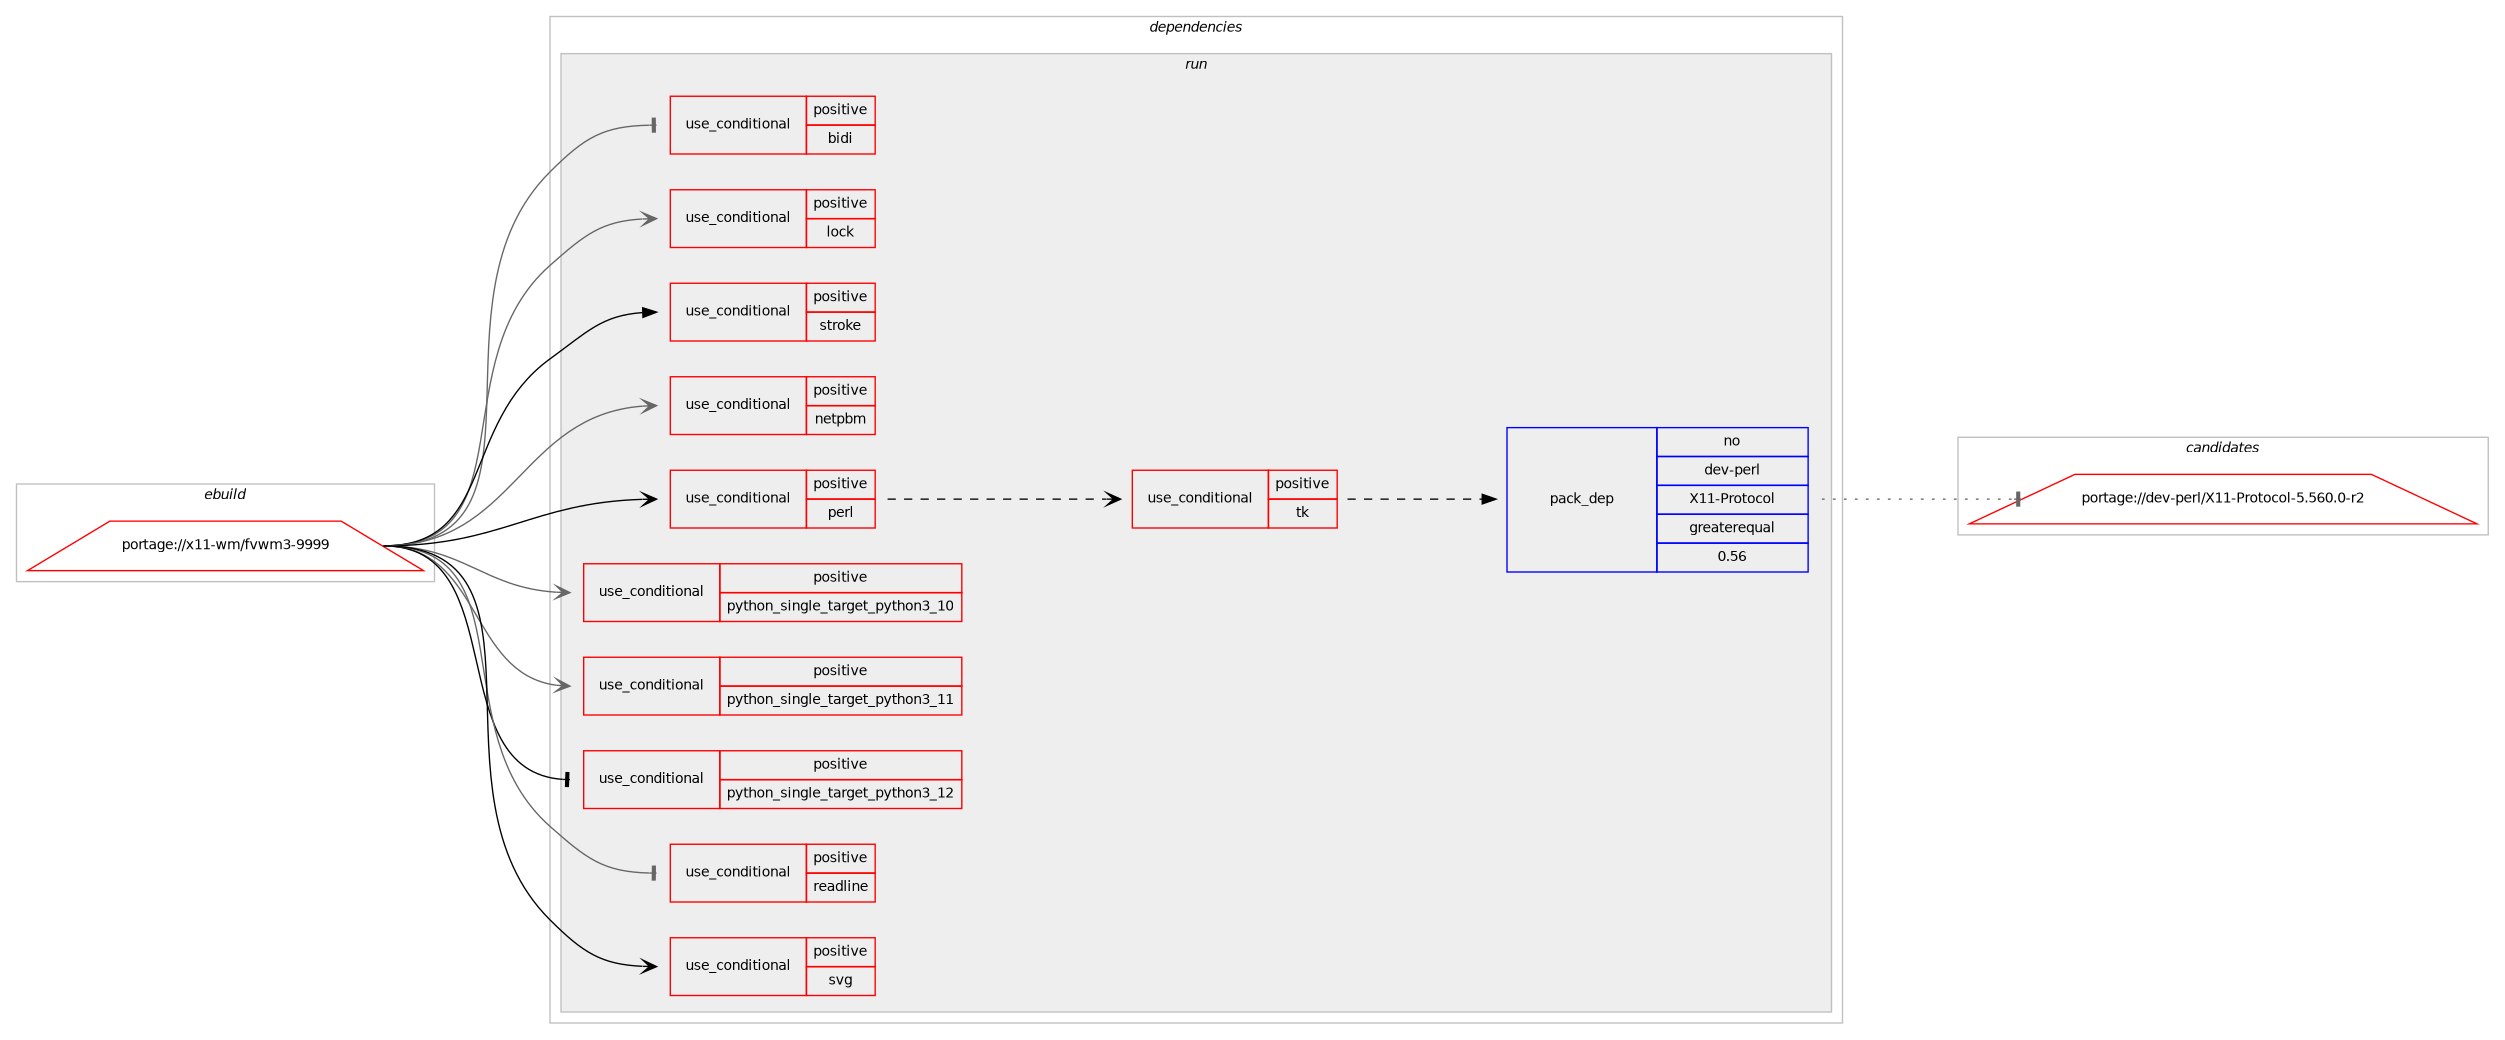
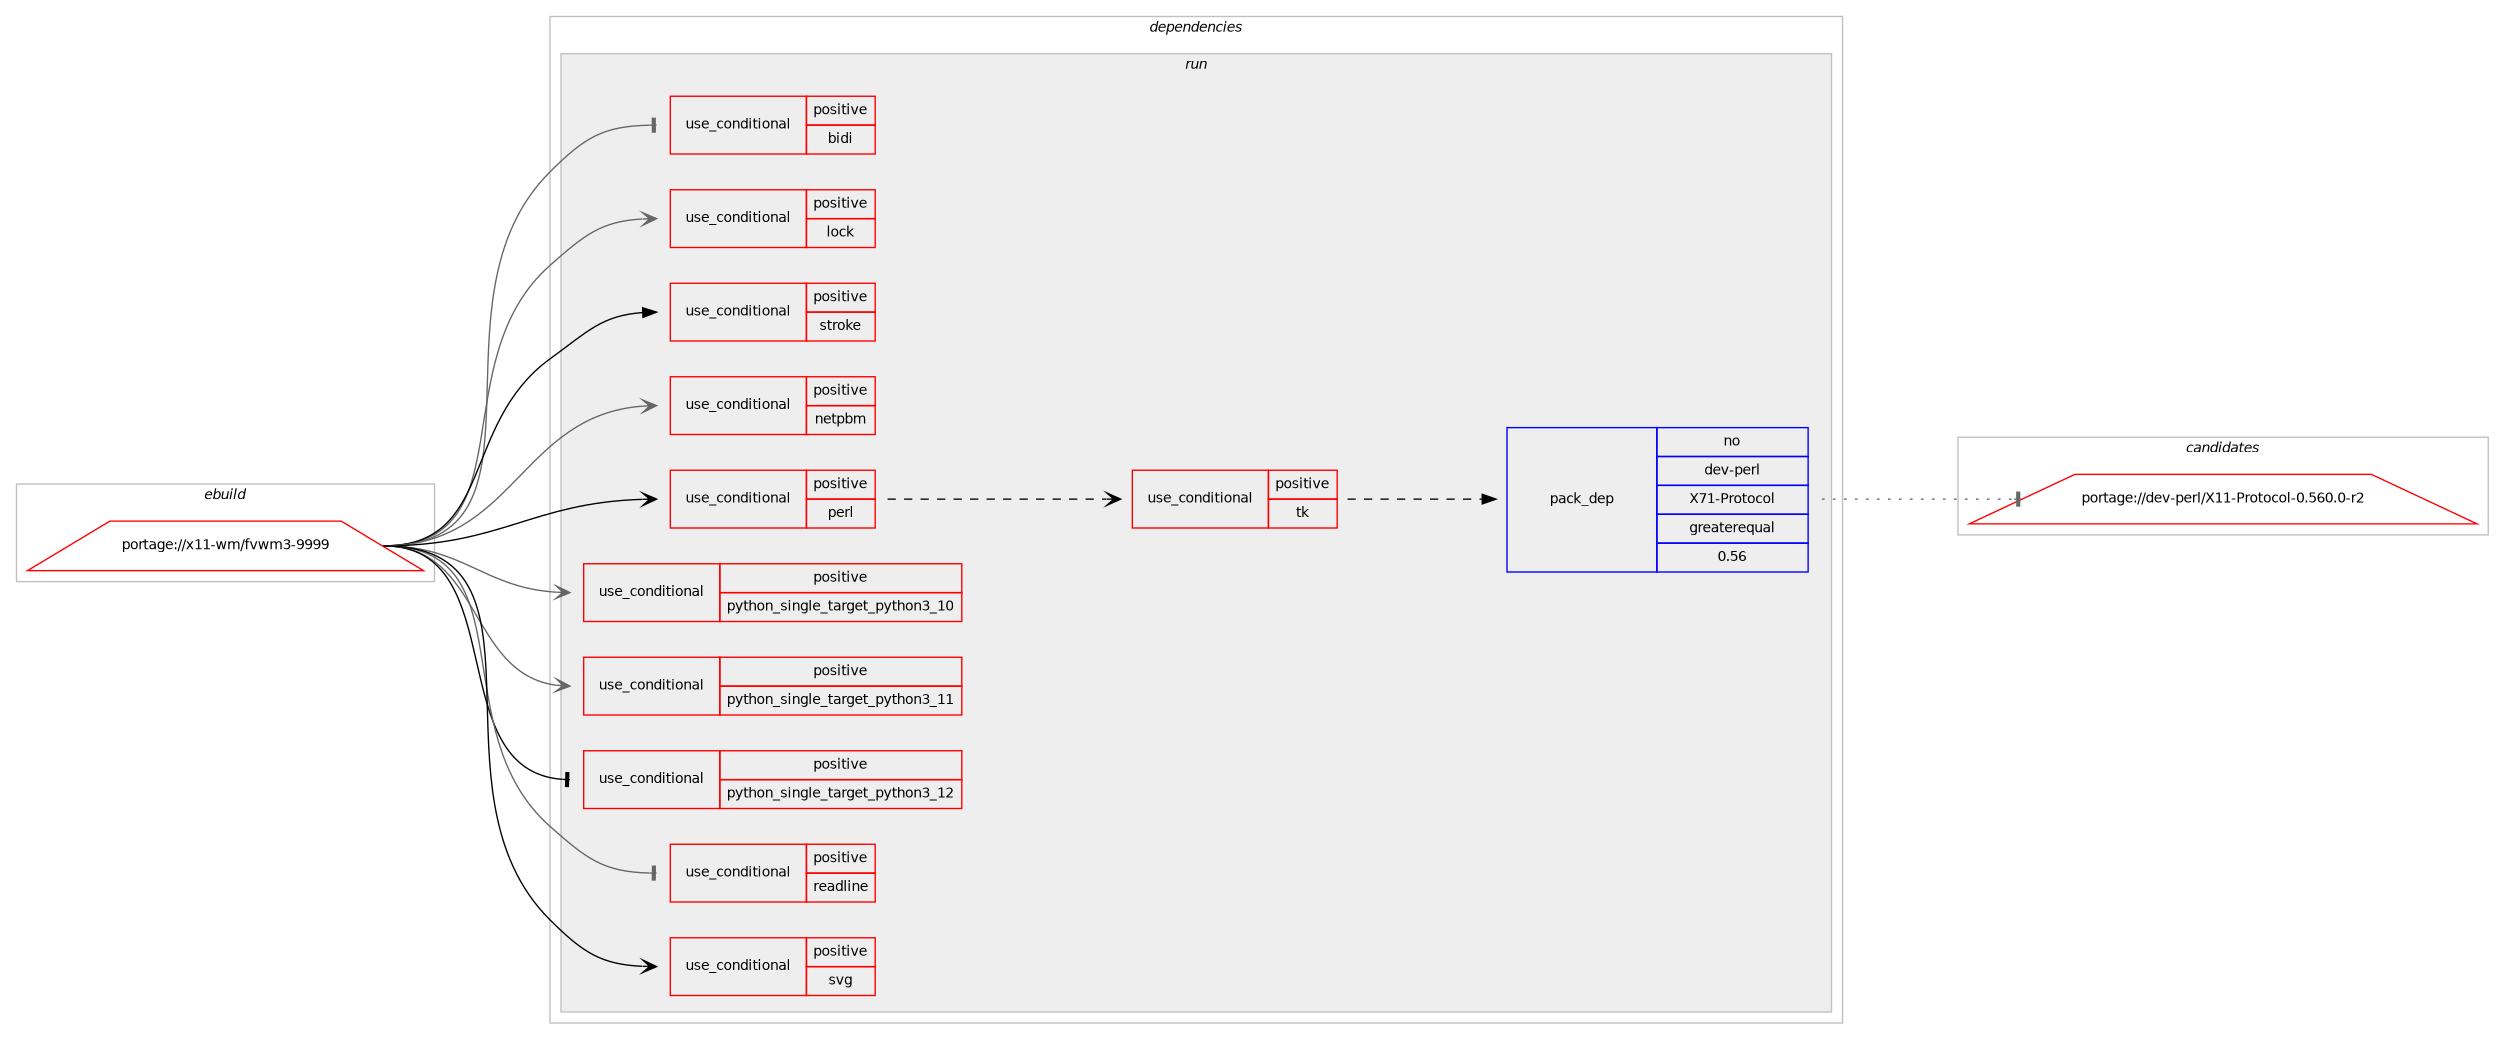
node "pack_dep": text "X11-Protocol" -> "X71-Protocol"
node "portage://dev-perl/X11-Protocol-5.560.0-r2": label "portage://dev-perl/X11-Protocol-5.560.0-r2" -> "portage://dev-perl/X11-Protocol-0.560.0-r2"
